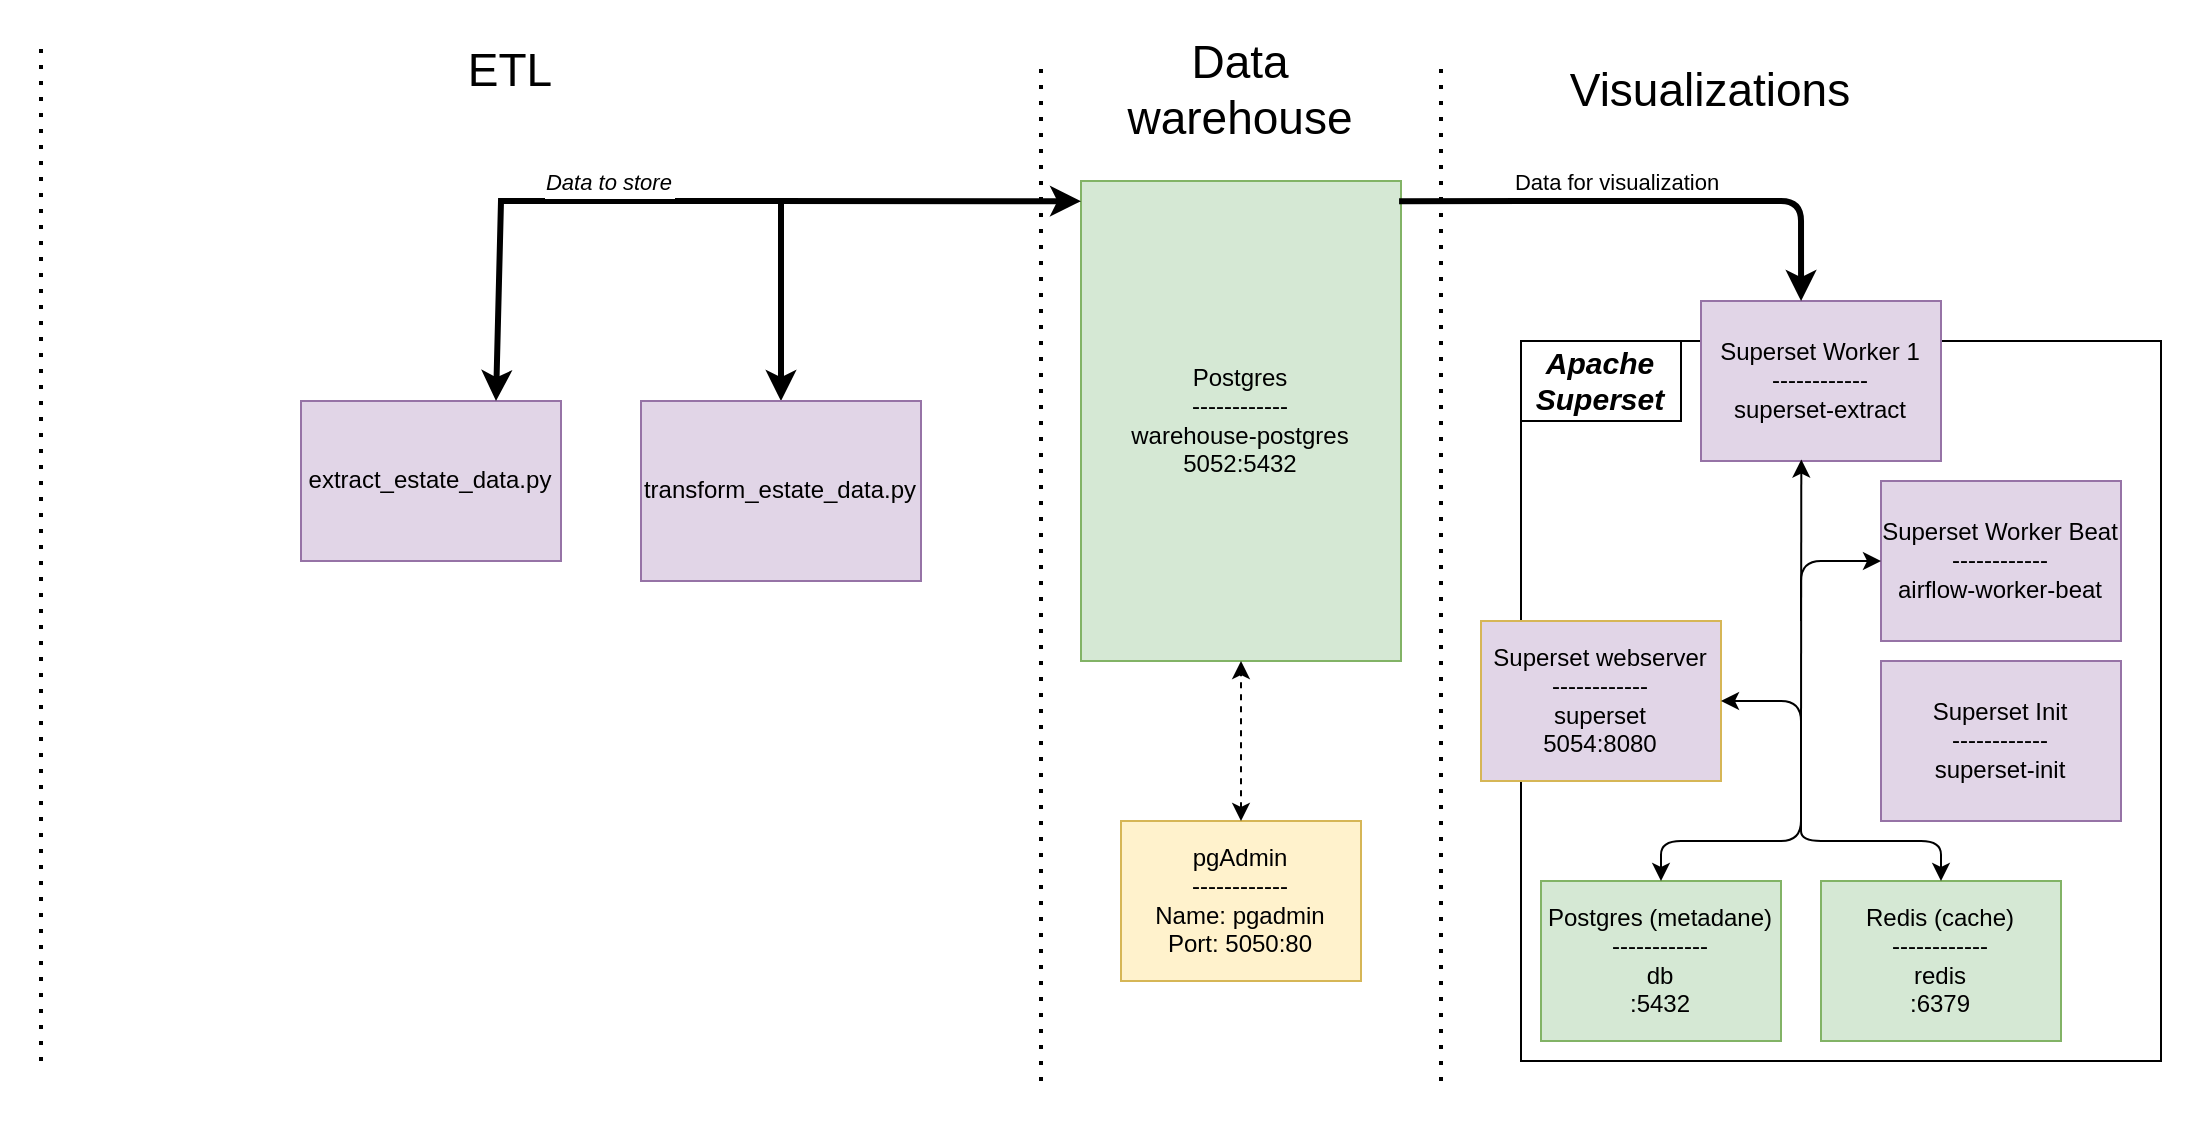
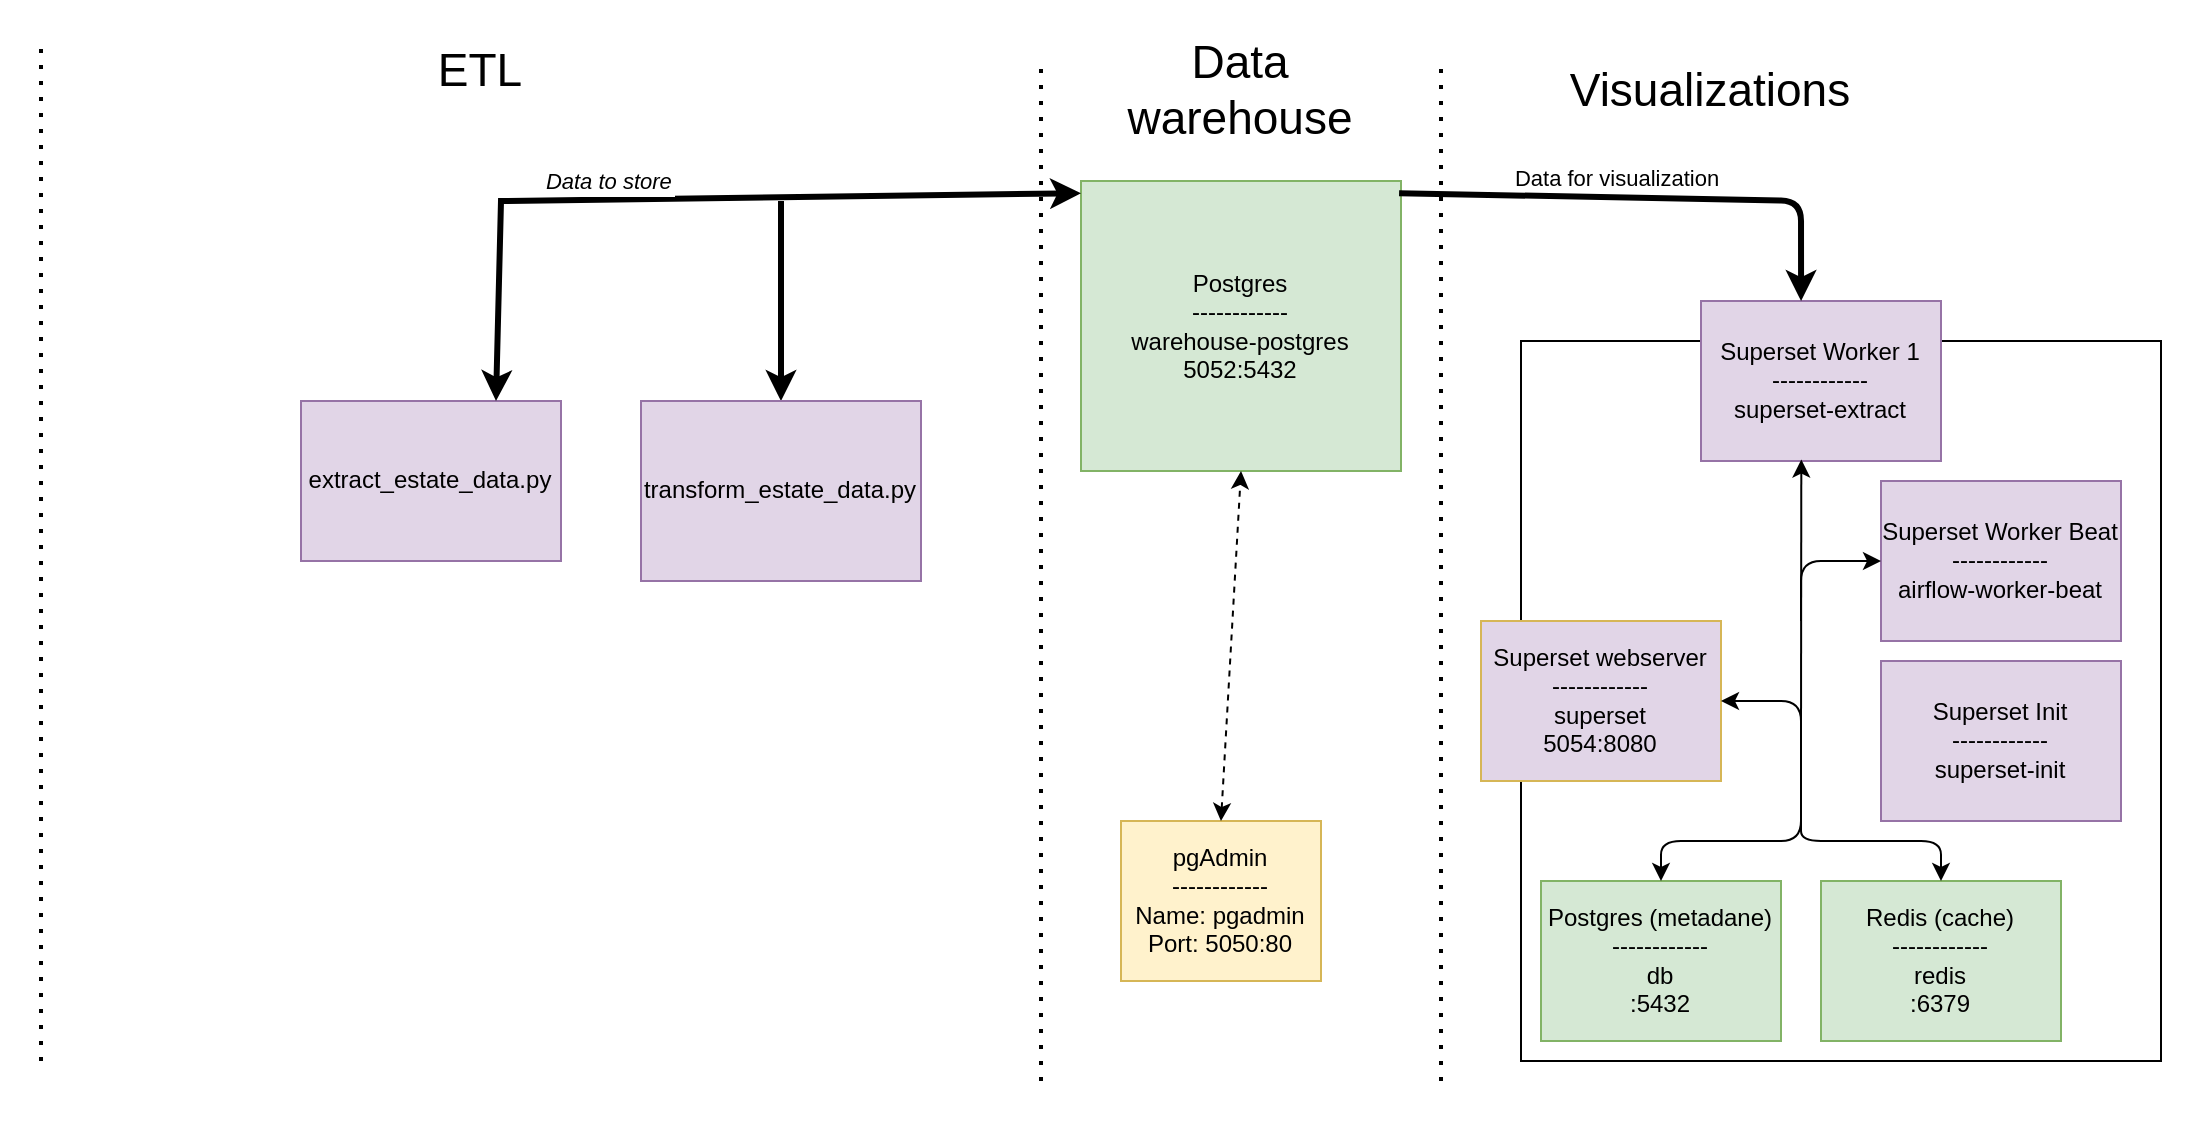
node "ETL": moved (511, 71) -> (481, 71)
node "Apache Superset": removed
node "Postgres ------------ warehouse-postgres 5052:5432": size 320x480 -> 320x290
node "pgAdmin ------------ Name: pgadmin Port: 5050:80": size 240x160 -> 200x160
